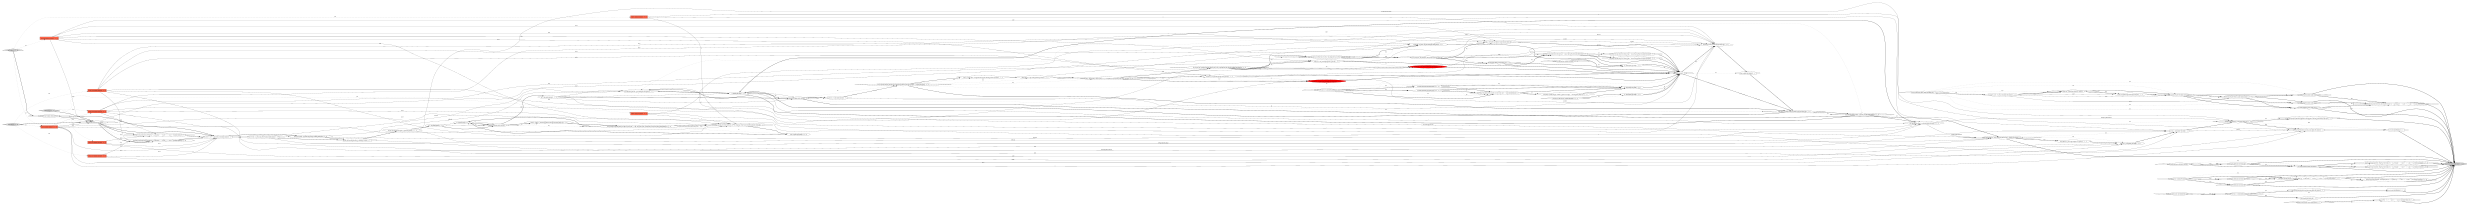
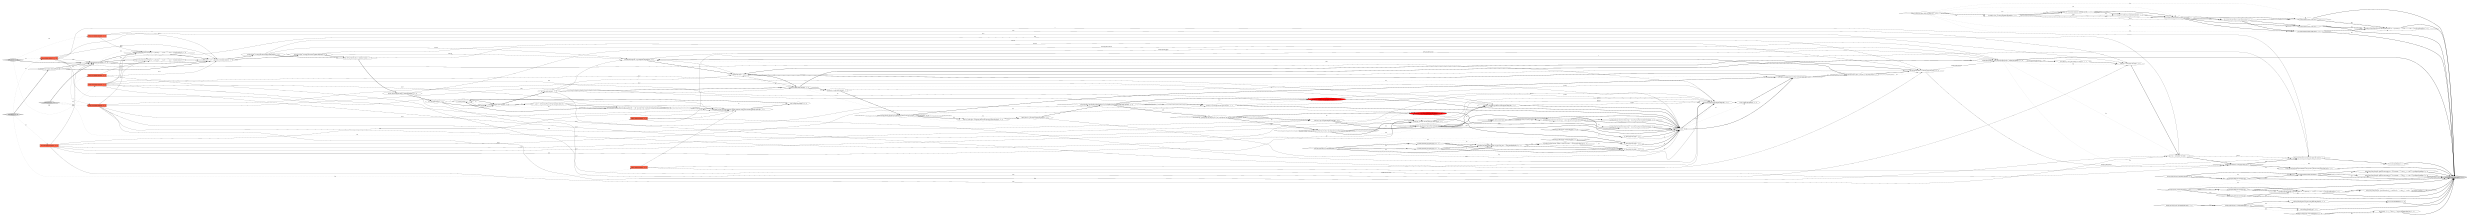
edge "log.isDebugEnabled()@@@3@@@['1', '1', '1']" -> "params(0( = Boolean.valueOf(value)@@@44@@@['1', '1', '1']": now "String value@@@2@@@['0', '0', '1']" -> "params(0( = Boolean.valueOf(value)@@@44@@@['1', '1', '1']"
